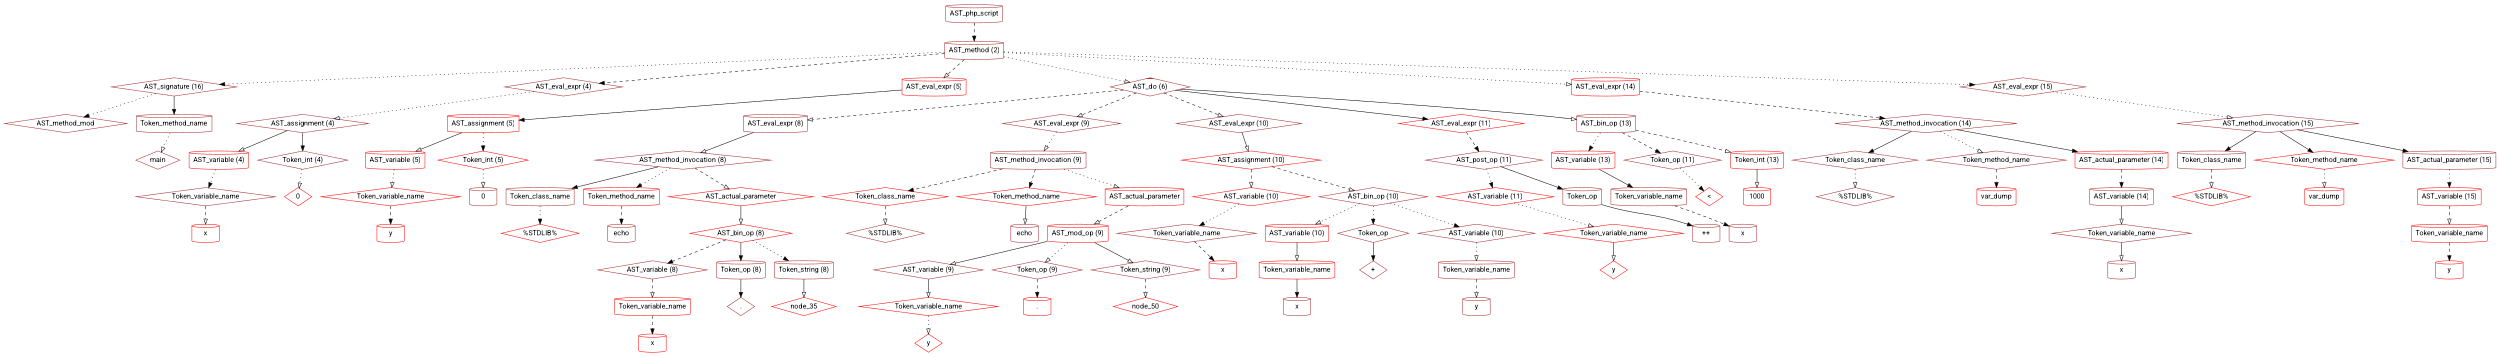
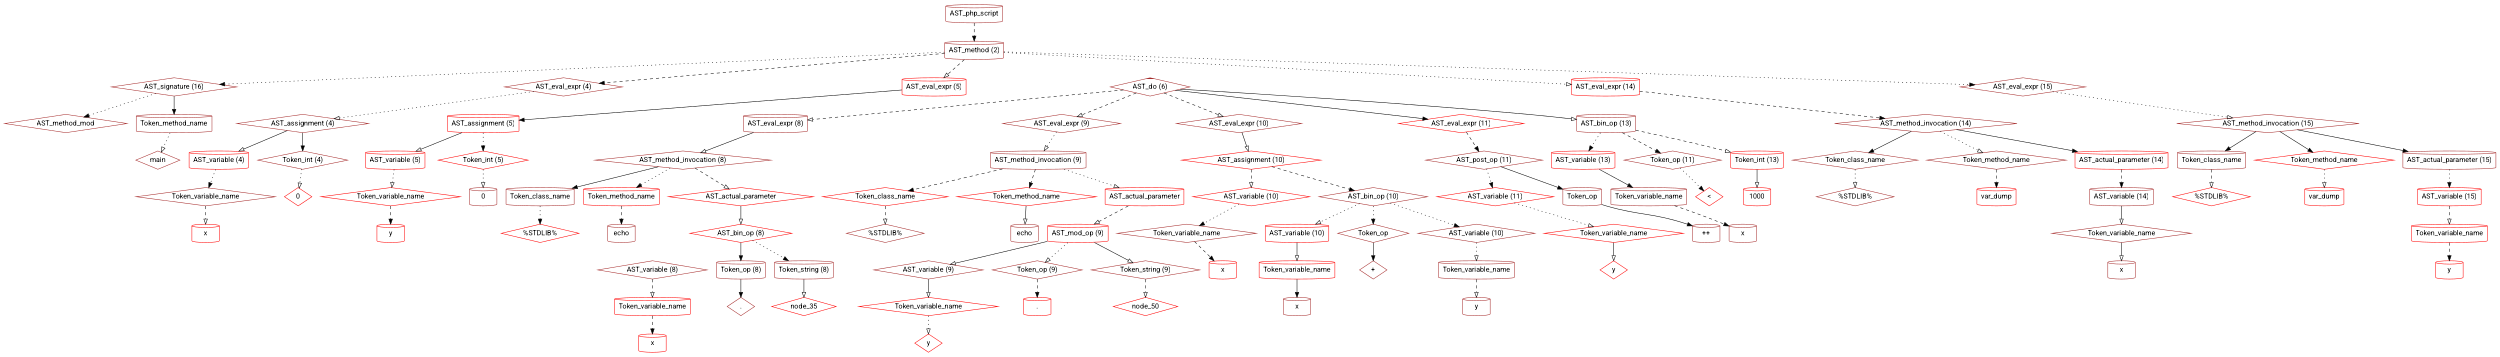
edge "AST_method (2)" -> "AST_do (6)": removed
edge "AST_assignment (10)" -> "AST_bin_op (10)": arrowhead onormal -> normal
edge "AST_bin_op (8)" -> "AST_variable (8)": removed
